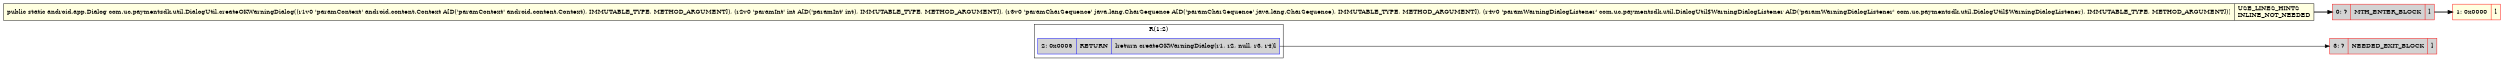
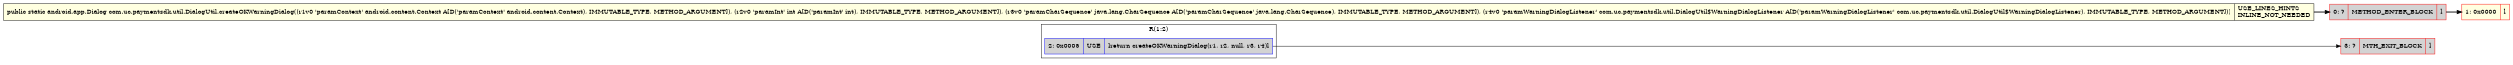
node "0: ?": text "MTH_ENTER_BLOCK" -> "METHOD_ENTER_BLOCK"
node "2: 0x0005": text "RETURN" -> "USE"
node "3: ?": text "NEEDED_EXIT_BLOCK" -> "MTH_EXIT_BLOCK"
